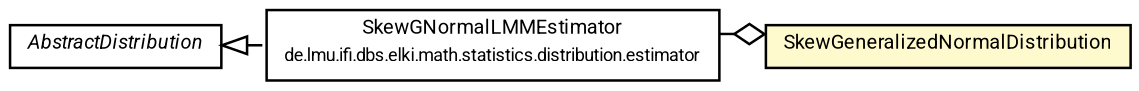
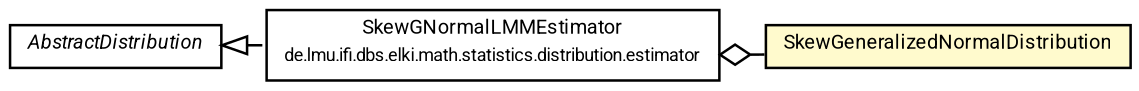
edge "SkewGNormalLMMEstimator" -> "SkewGeneralizedNormalDistribution": reversed
